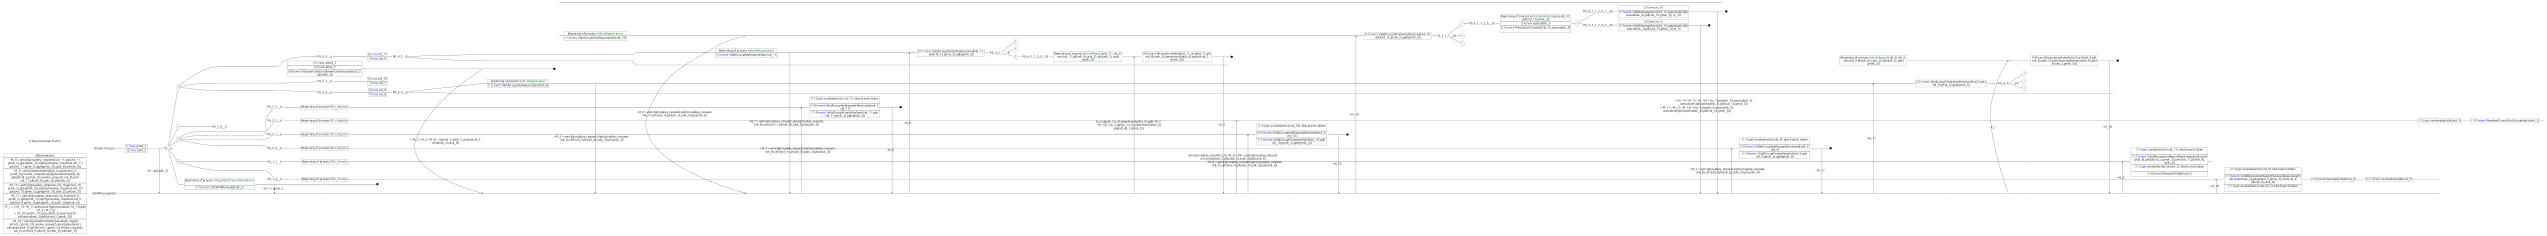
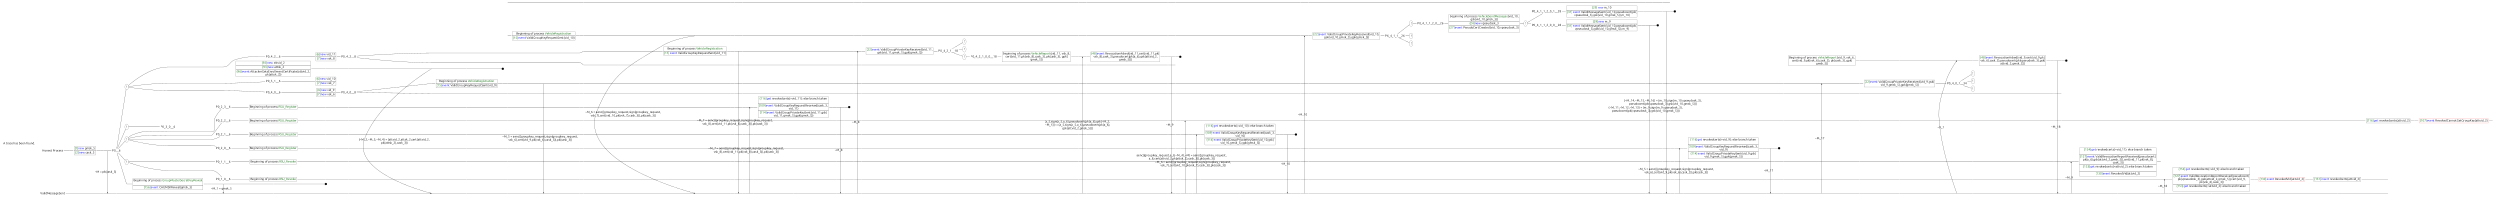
node "Abbreviations": removed
